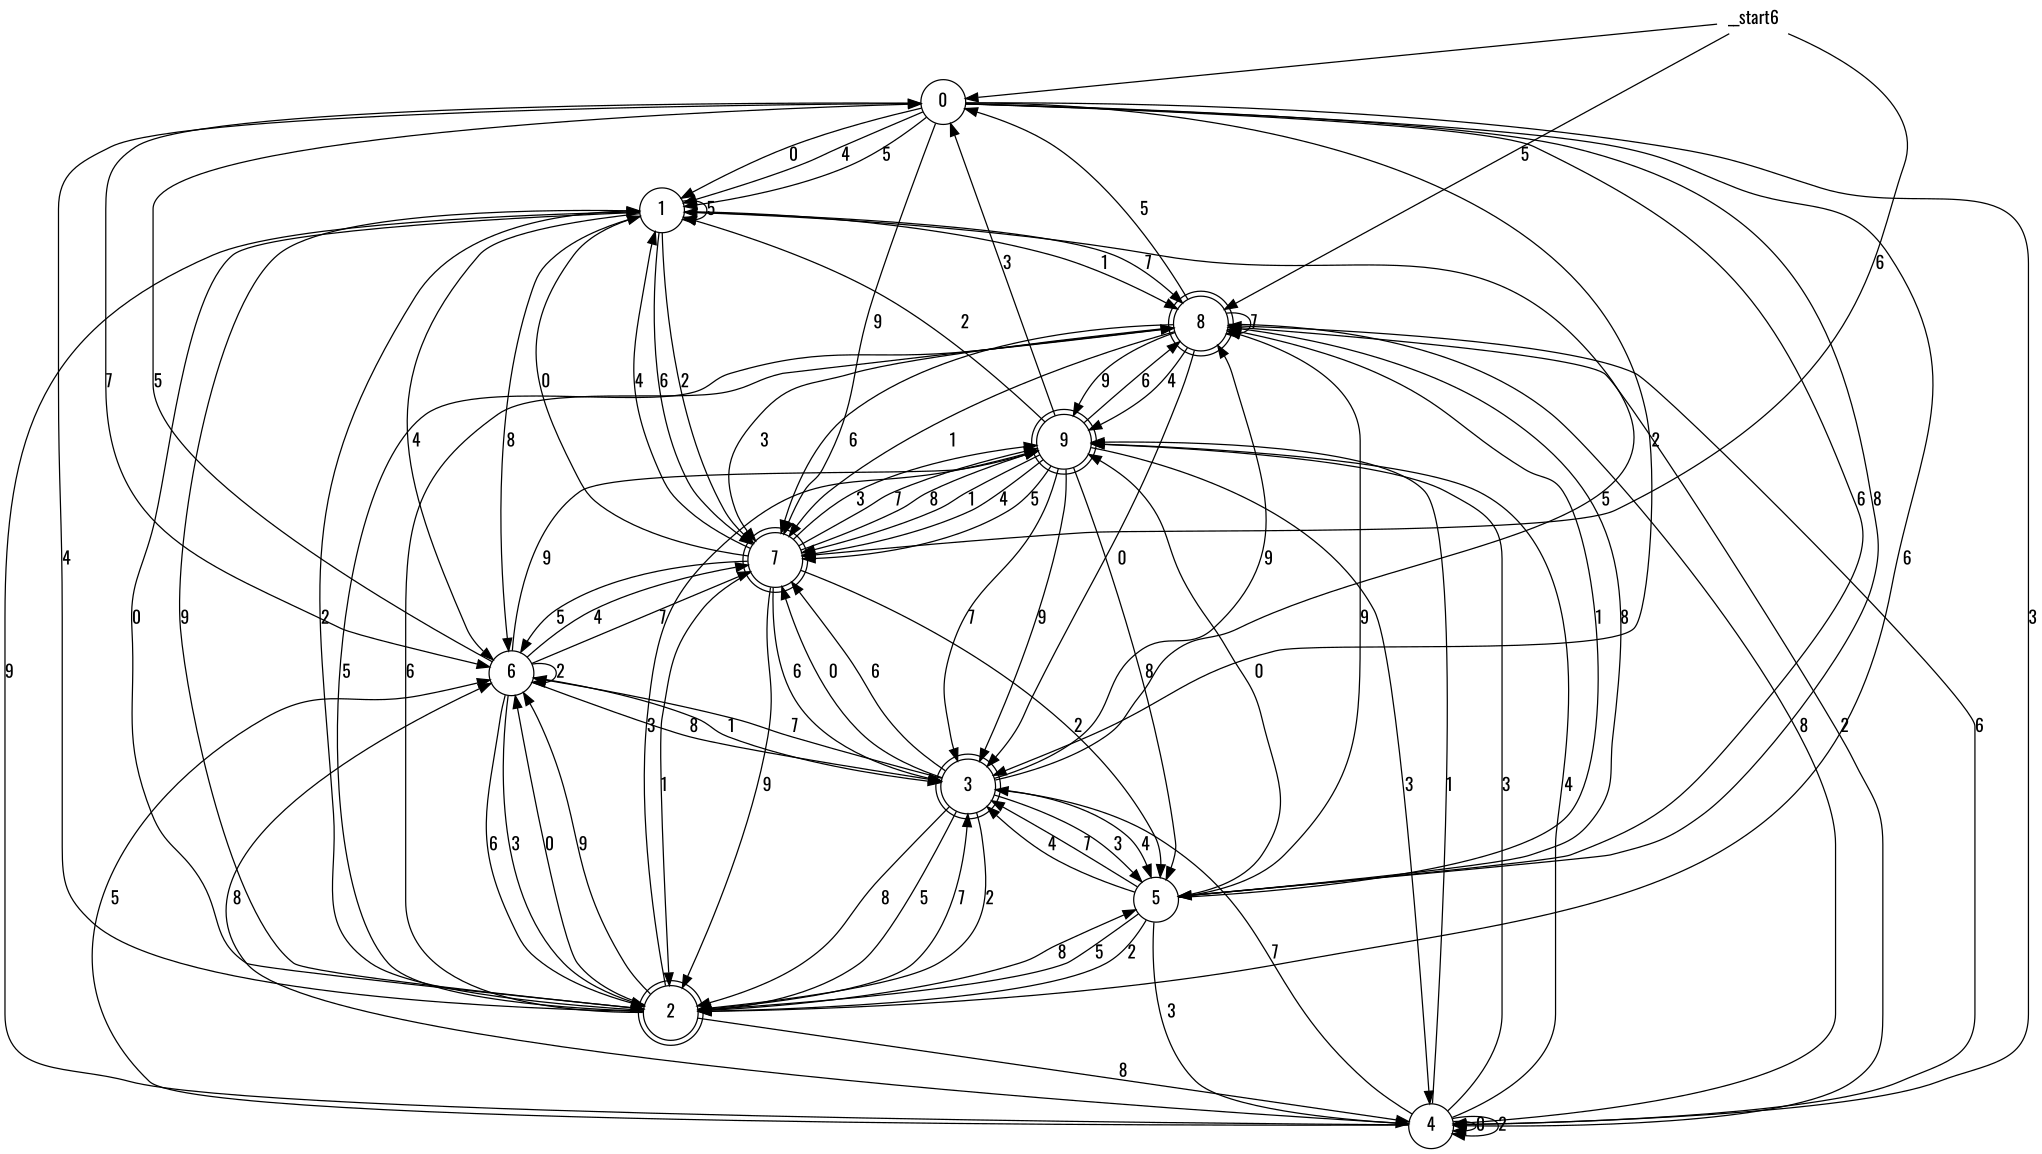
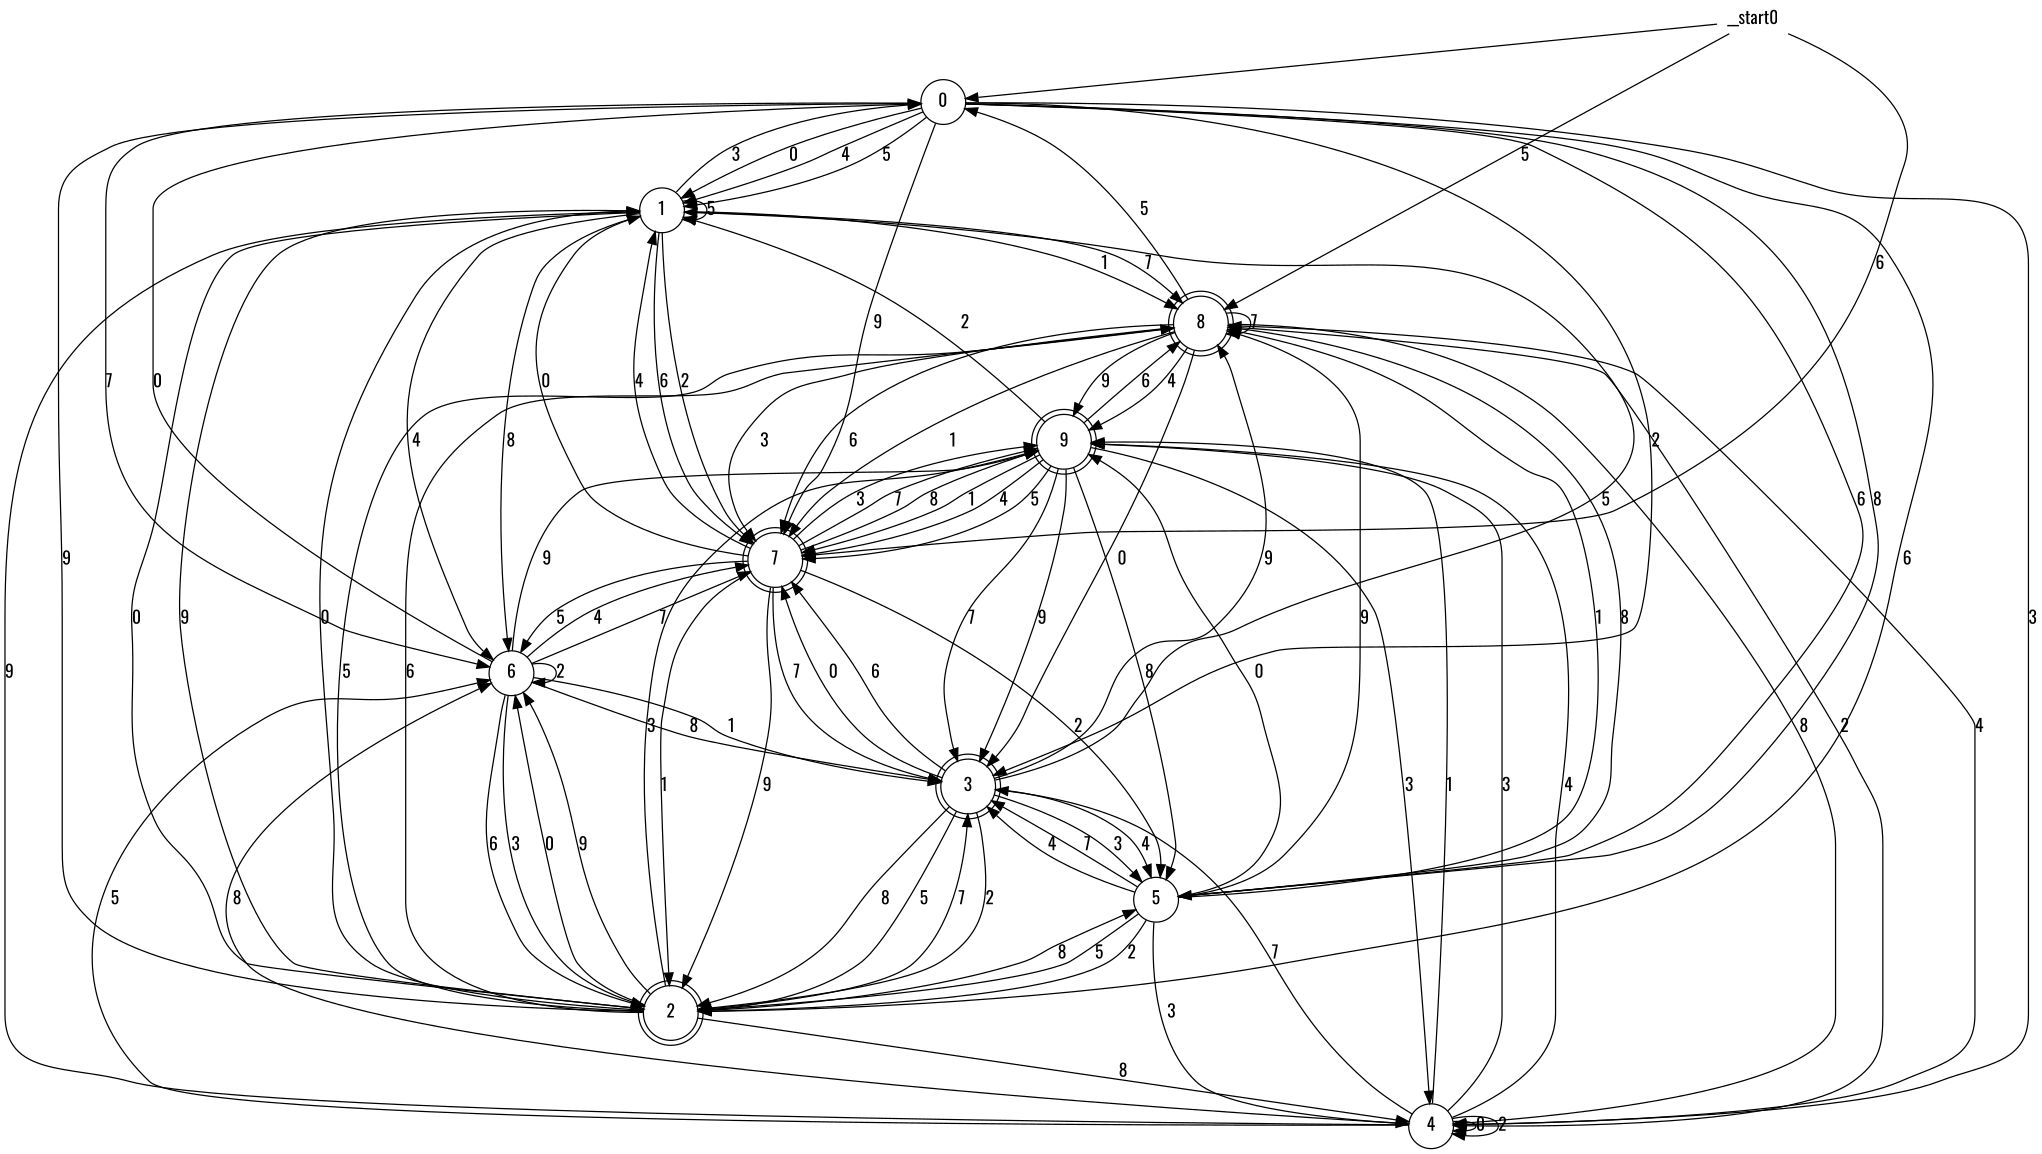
node "__start6": label "__start6" -> "__start0"
edge "9" -> "0": now "1" -> "0"
edge "6" -> "0": label "5" -> "0"
edge "2" -> "0": label "4" -> "9"
edge "2" -> "1": label "2" -> "0"
edge "7" -> "3": label "6" -> "7"
edge "3" -> "6": removed, label "7"
edge "4" -> "8": label "6" -> "4"
